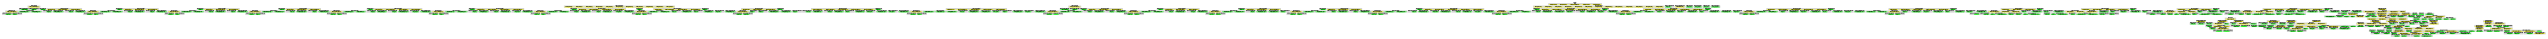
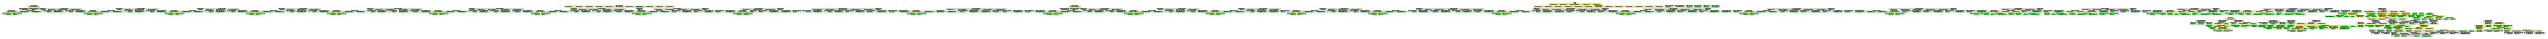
node "NT_EXPR_CALL_FUNCTION_667": fillcolor yellow -> green
